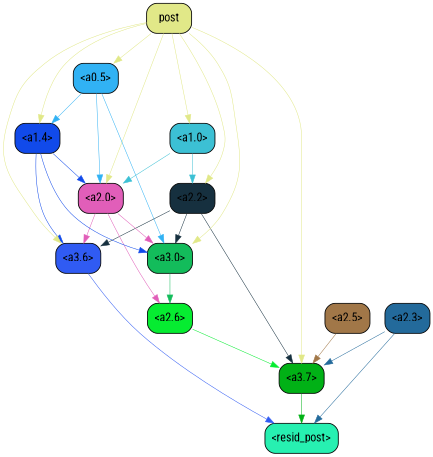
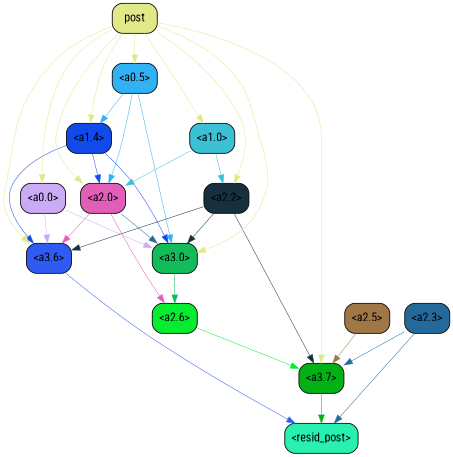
node "<a0.0>": added
edge "<a2.0>" -> "<a3.0>": color #e15eb9 -> #236a9b
